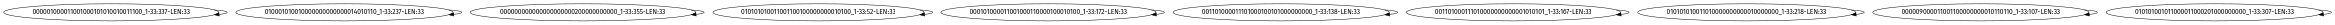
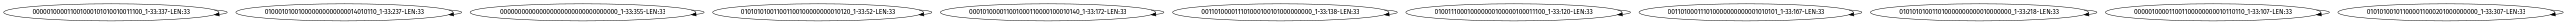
node "000000000000000000000200000000000_1-33:355-LEN:33": label "000000000000000000000200000000000_1-33:355-LEN:33" -> "000000000000000000000000000000000_1-33:355-LEN:33"
node "010101010011001100100000000010100_1-33:52-LEN:33": label "010101010011001100100000000010100_1-33:52-LEN:33" -> "010101010011001100100000000010120_1-33:52-LEN:33"
node "000101000011001000110000100010100_1-33:172-LEN:33": label "000101000011001000110000100010100_1-33:172-LEN:33" -> "000101000011001000110000100010140_1-33:172-LEN:33"
node "010011100010000000100000100011100_1-33:120-LEN:33": added
node "000009000011001100000000010110110_1-33:107-LEN:33": label "000009000011001100000000010110110_1-33:107-LEN:33" -> "000001000011001100000000010110110_1-33:107-LEN:33"
